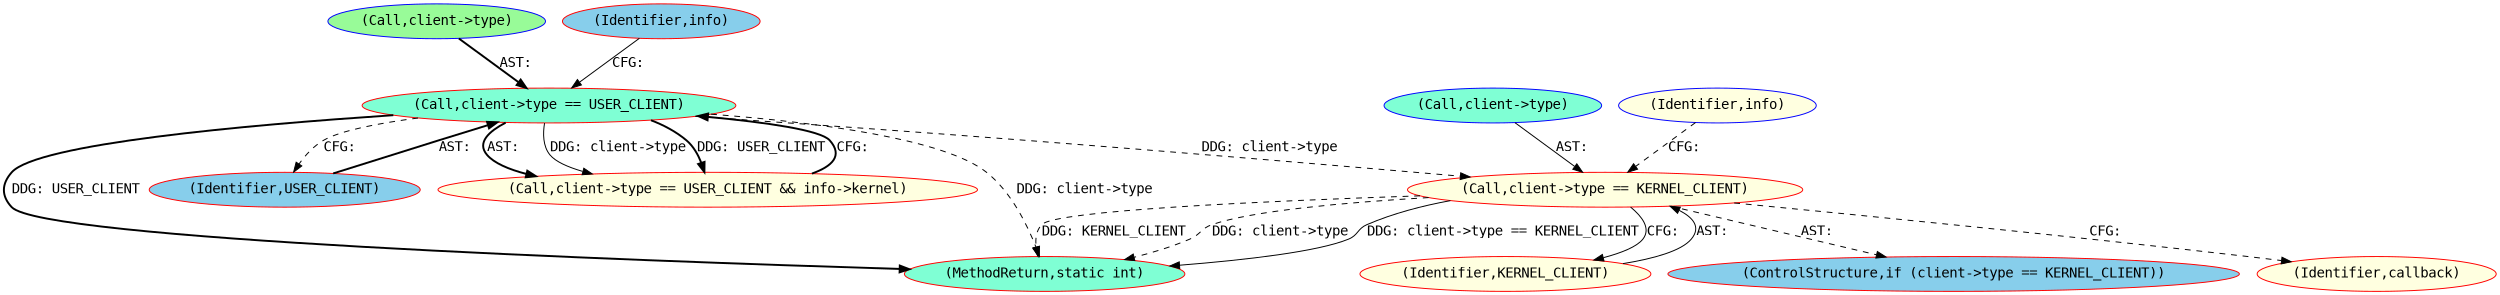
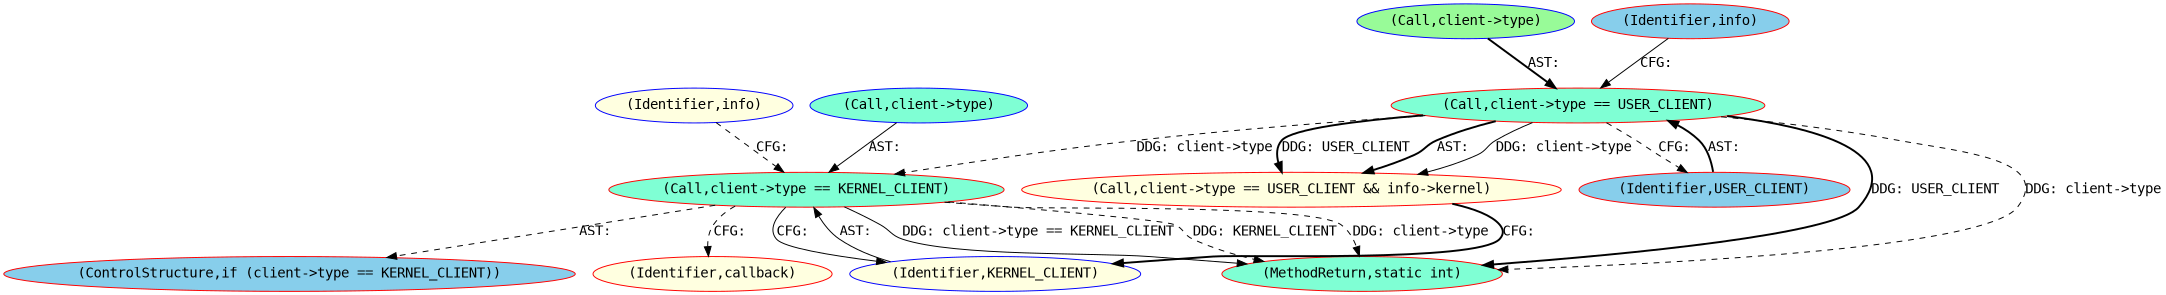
edge "(Call,client->type == USER_CLIENT && info->kernel)" -> "(Call,client->type == USER_CLIENT)": now "(Call,client->type == USER_CLIENT && info->kernel)" -> "(Identifier,KERNEL_CLIENT)"
node "(Call,client->type == KERNEL_CLIENT)": fillcolor lightyellow -> aquamarine
node "(Identifier,KERNEL_CLIENT)": color red -> blue
